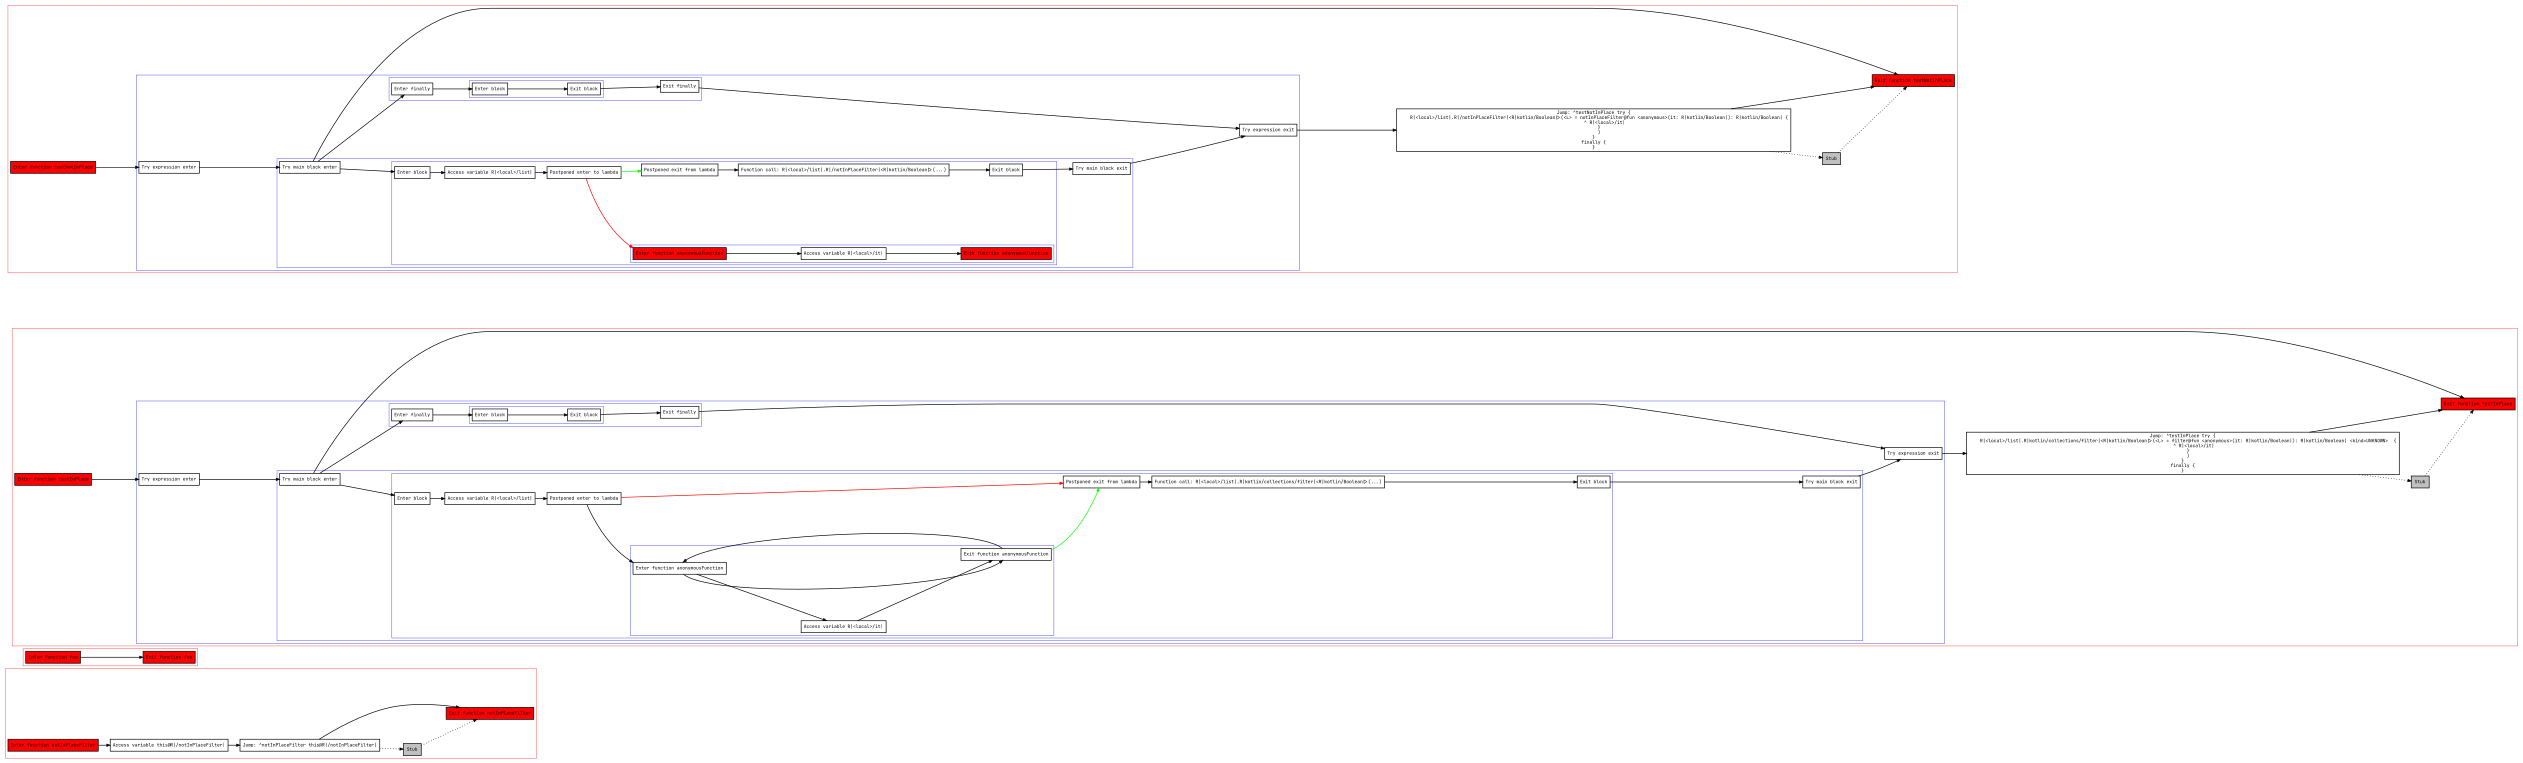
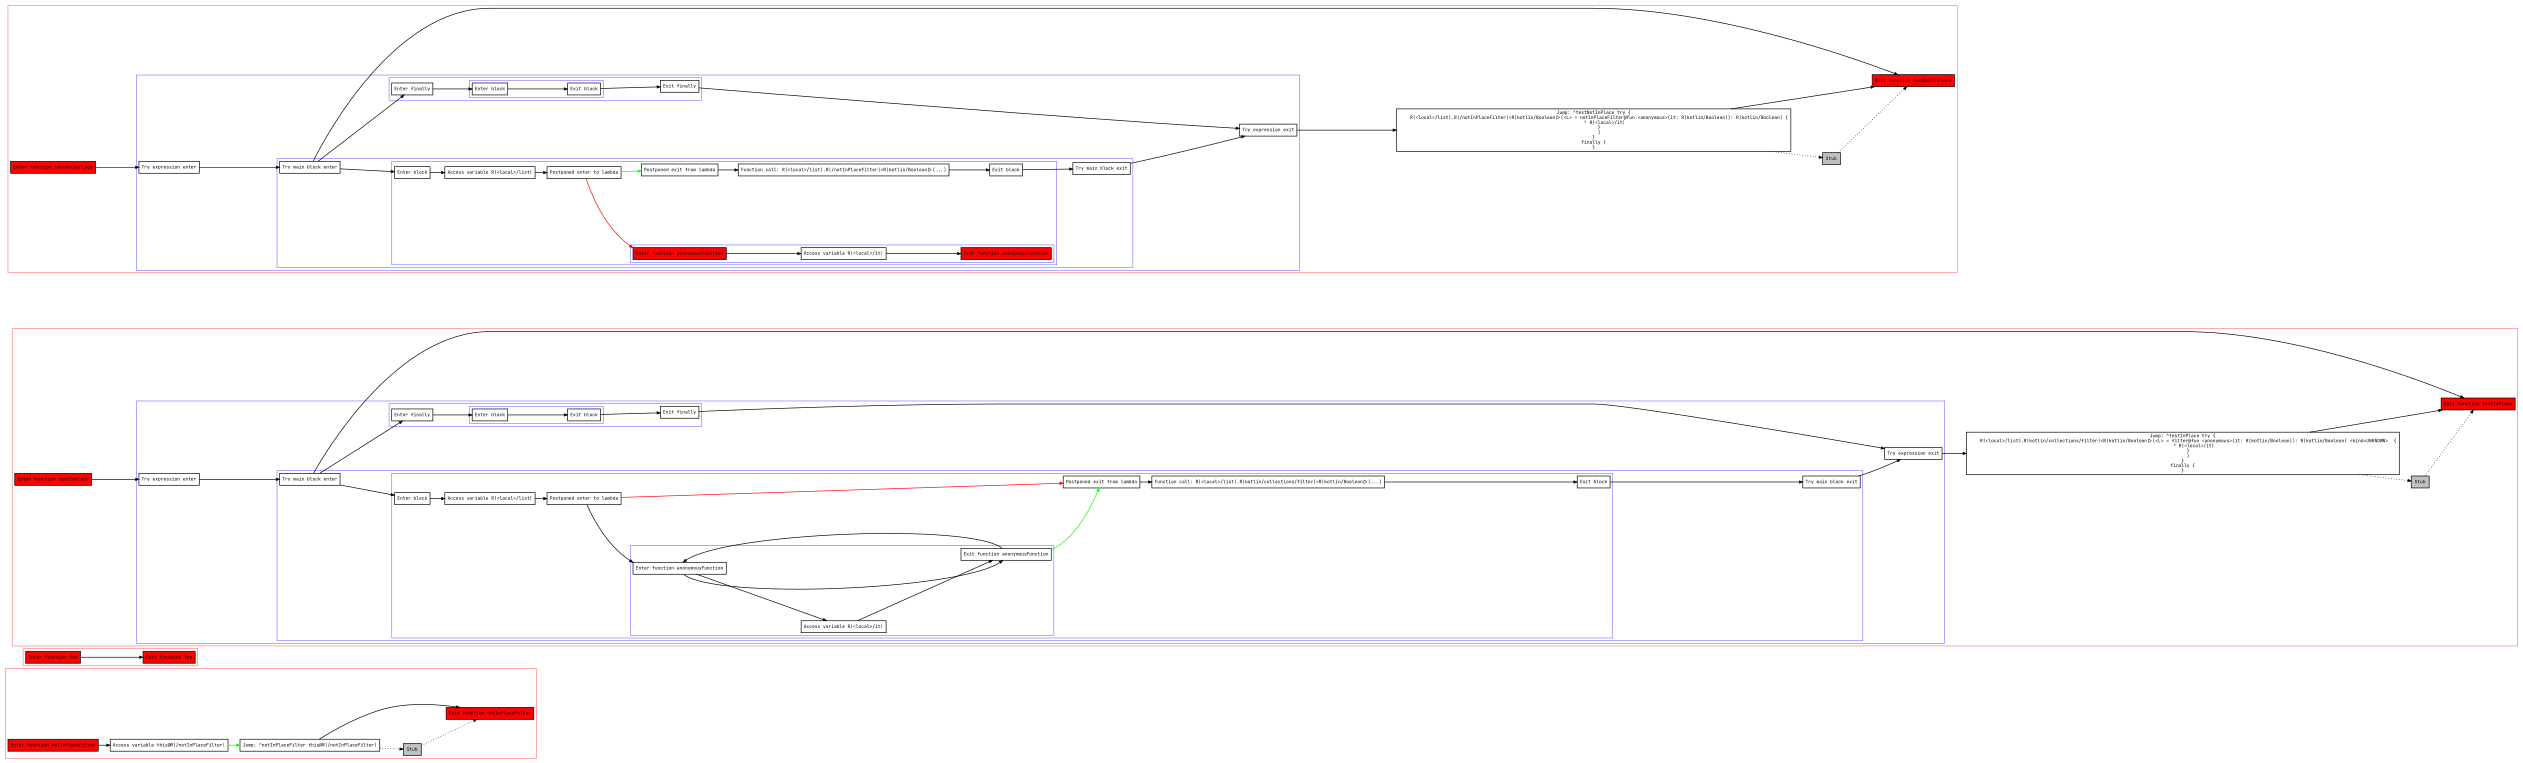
edge "Access variable this@R|/notInPlaceFilter|" -> "Jump: ^notInPlaceFilter this@R|/notInPlaceFilter|": color black -> green
